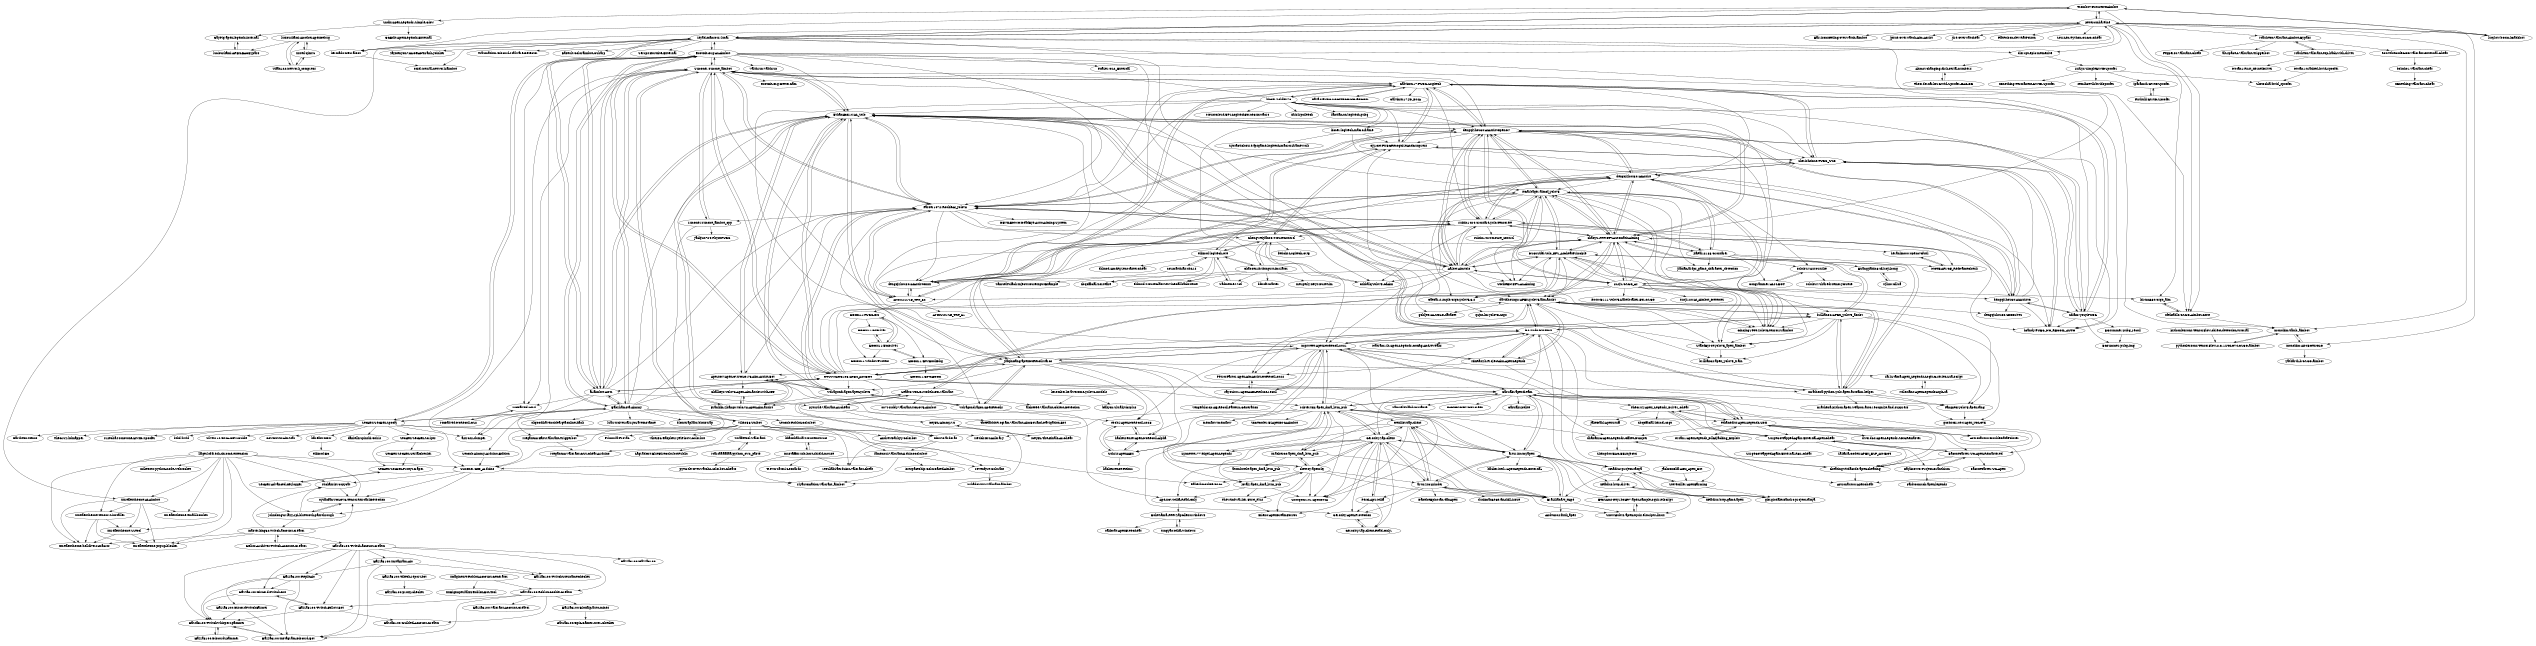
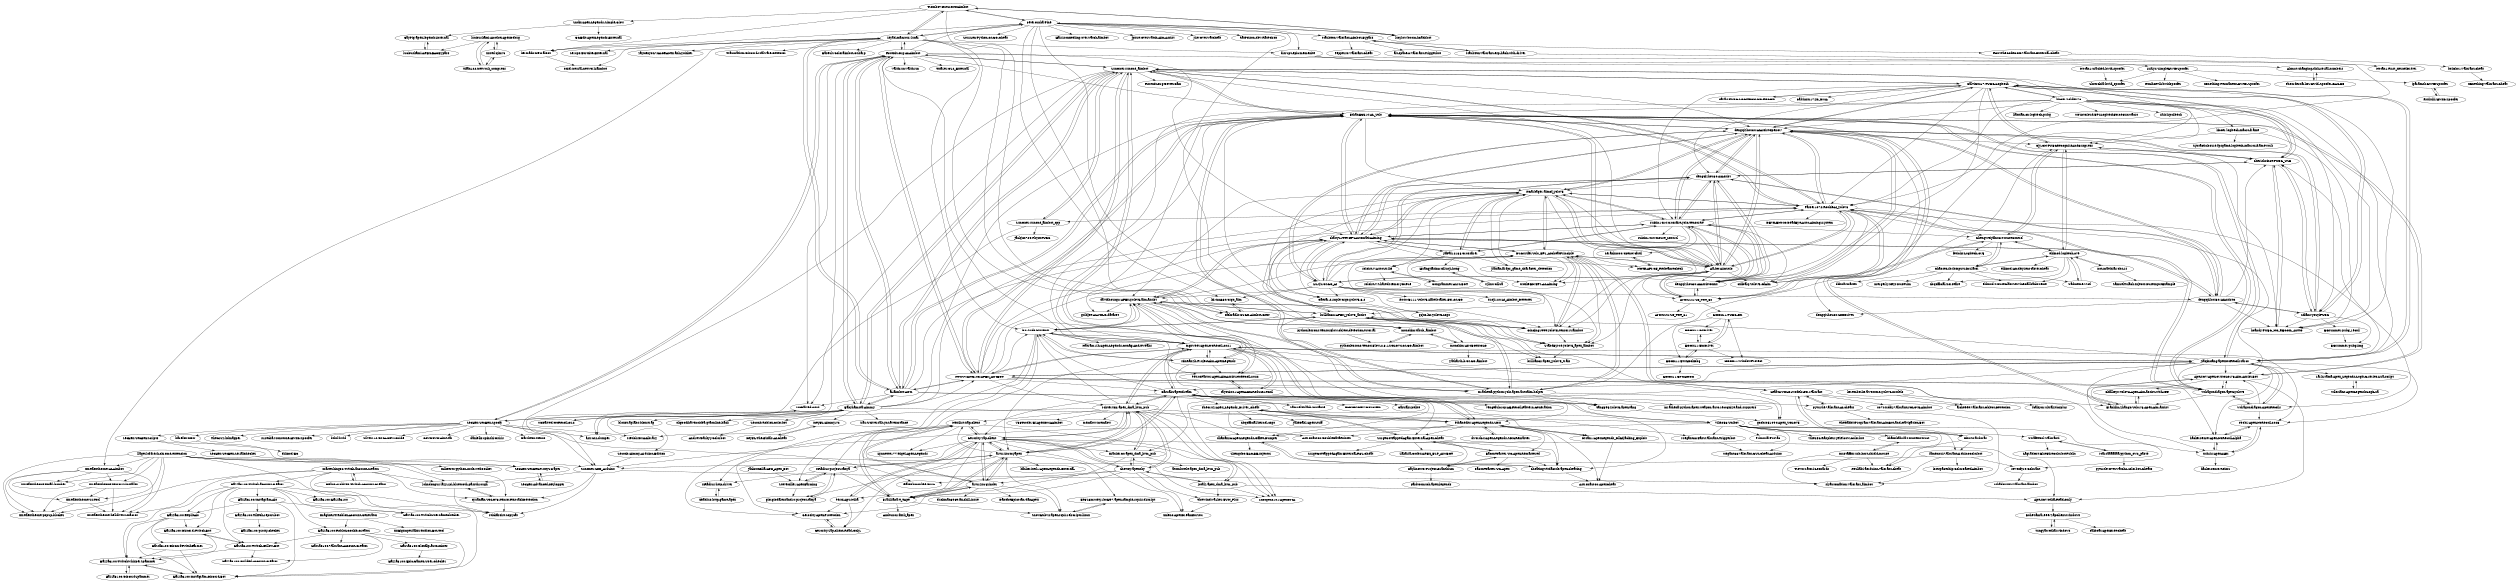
edge "ItGarbager/aimcf_yolov5" -> "jiaxian-ai/fps_game_character_detection": reversed
edge "CasualX/apexdream" -> "BaconToaster/UC-Apex-Remastered": removed
edge "chettoy/apexsky" -> "Snoogens101/ApexDMA": removed
edge "stickassist/copycat" -> "cyuanfan/YOLOv8-TensorRT-MaskDetection": reversed
edge "johndongus/lazy-rpi-bluetooth-passthrough" -> "masterking32/twitch-account-creator": reversed
